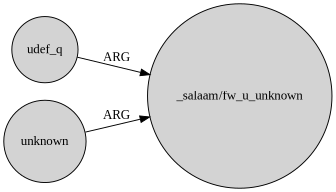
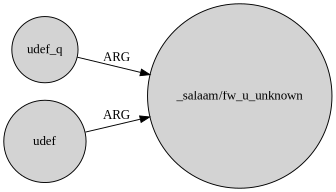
node "unknown": label "unknown" -> "udef"
